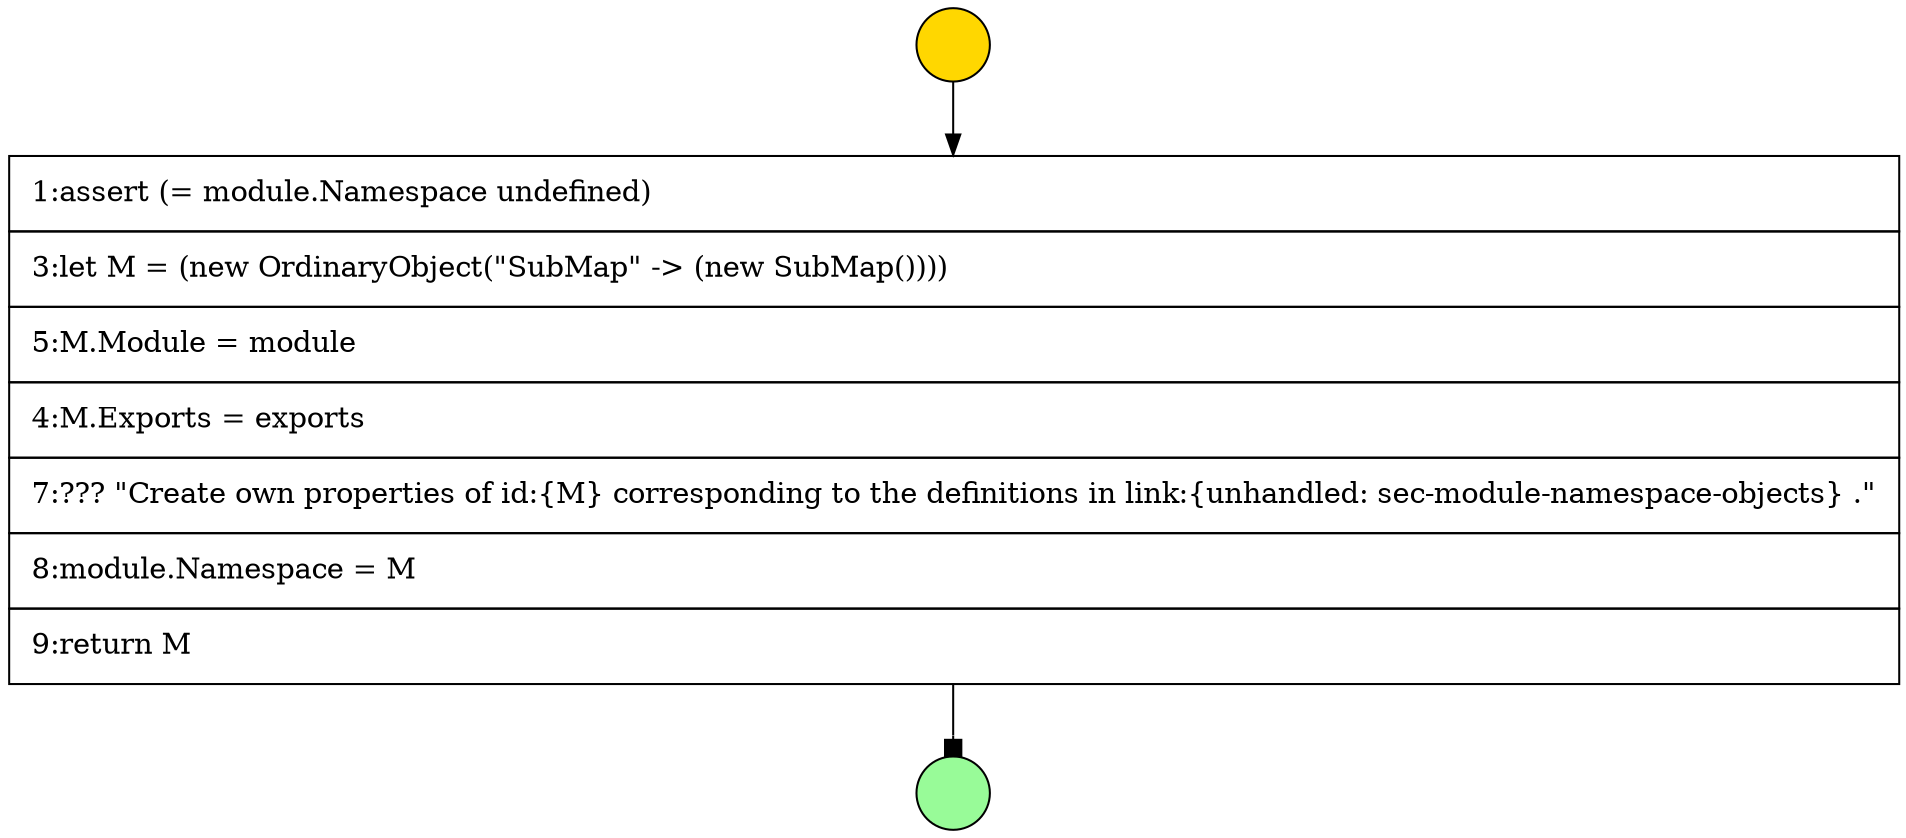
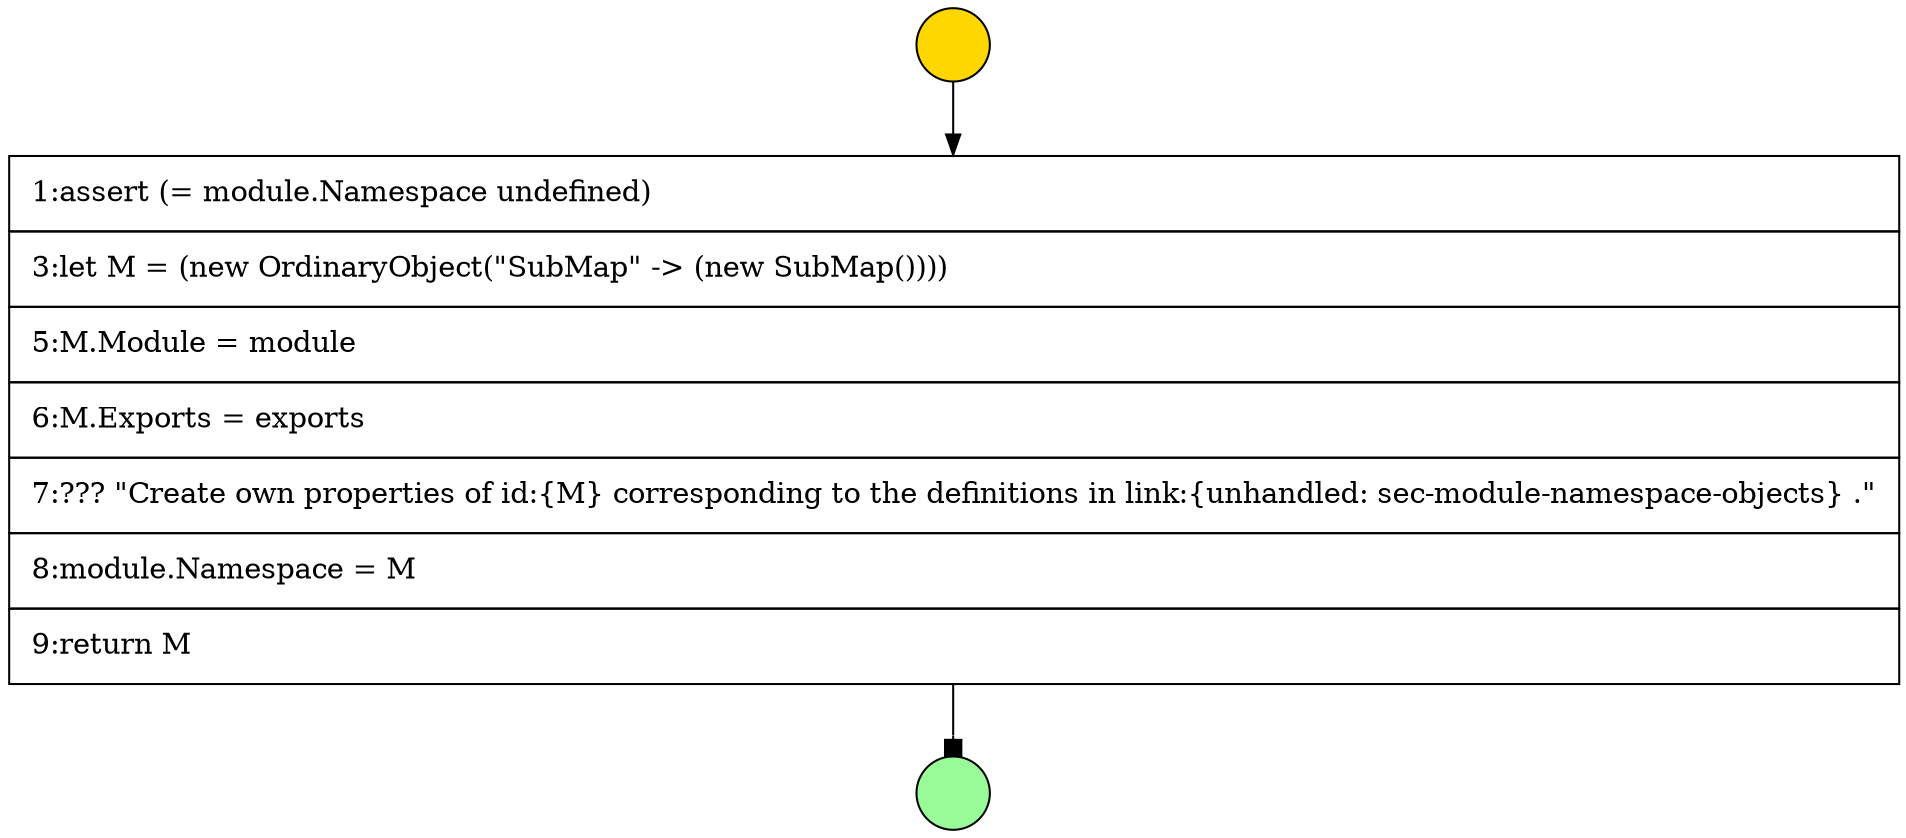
node "1:assert (= module.Namespace undefined)": text "4:M.Exports = exports" -> "6:M.Exports = exports"
